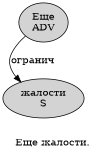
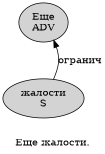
edge "Еще ADV" -> "жалости S": reversed
